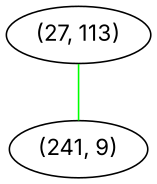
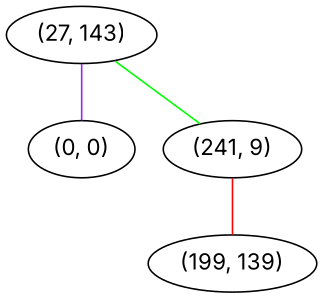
node "(27, 113)": label "(27, 113)" -> "(27, 143)"
node "(0, 0)": added
node "(199, 139)": added
